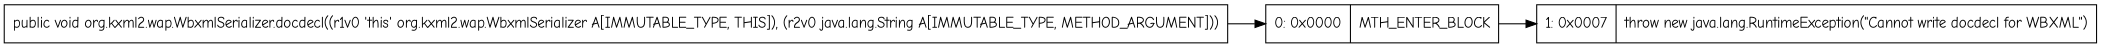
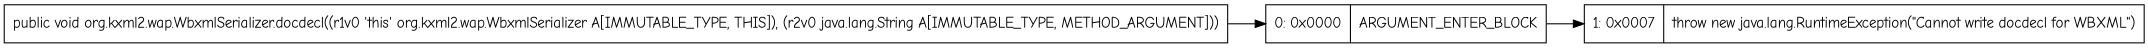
node "0: 0x0000": text "MTH_ENTER_BLOCK" -> "ARGUMENT_ENTER_BLOCK"
